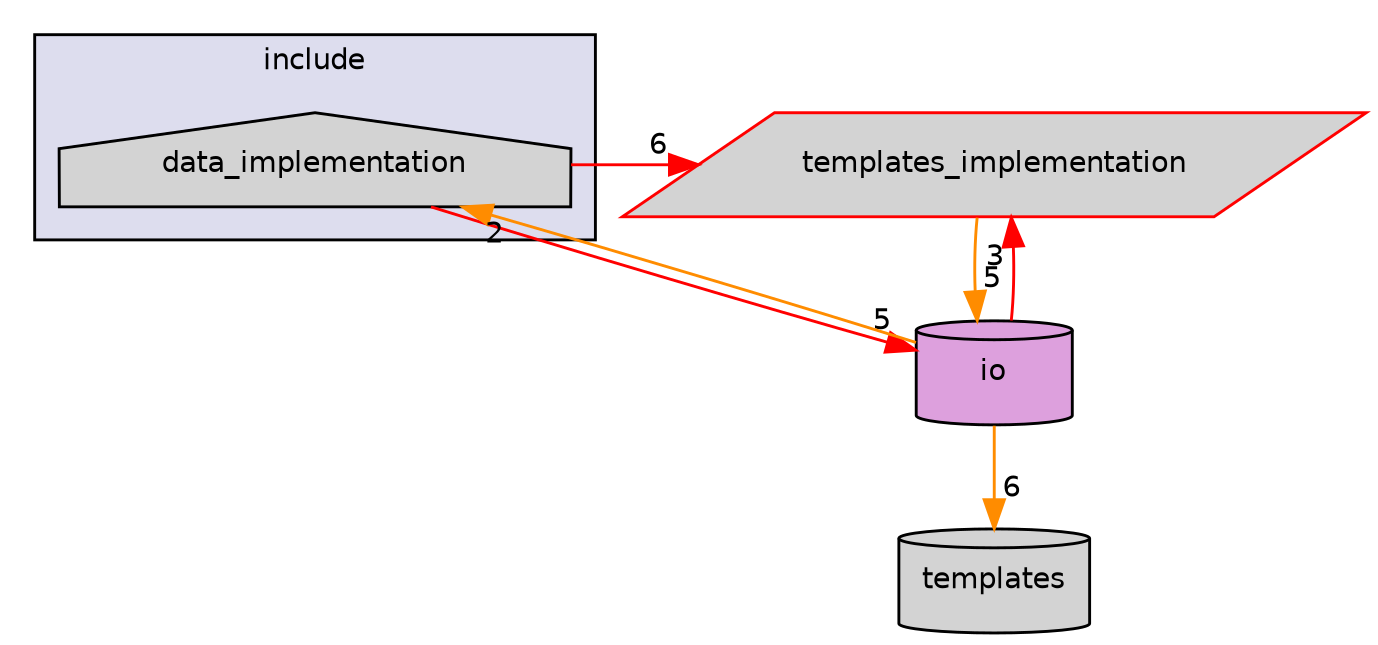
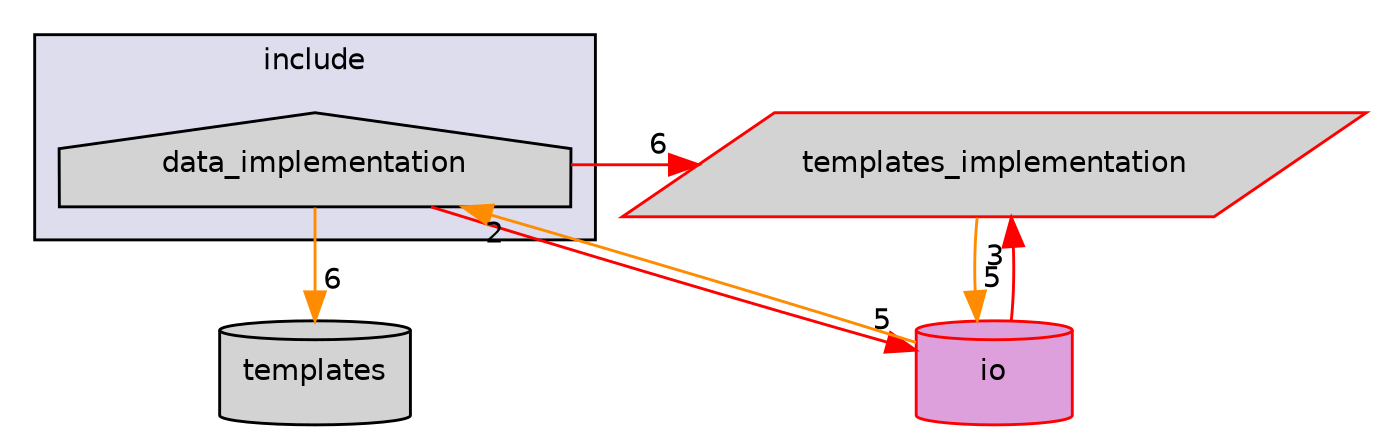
node "io": color black -> red
edge "io" -> "templates": now "data_implementation" -> "templates"
